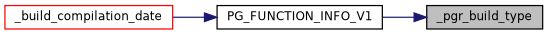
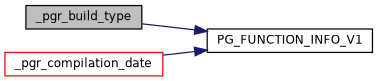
node "_build_compilation_date": label "_build_compilation_date" -> "_pgr_compilation_date"
edge "PG_FUNCTION_INFO_V1" -> "_pgr_build_type": reversed
